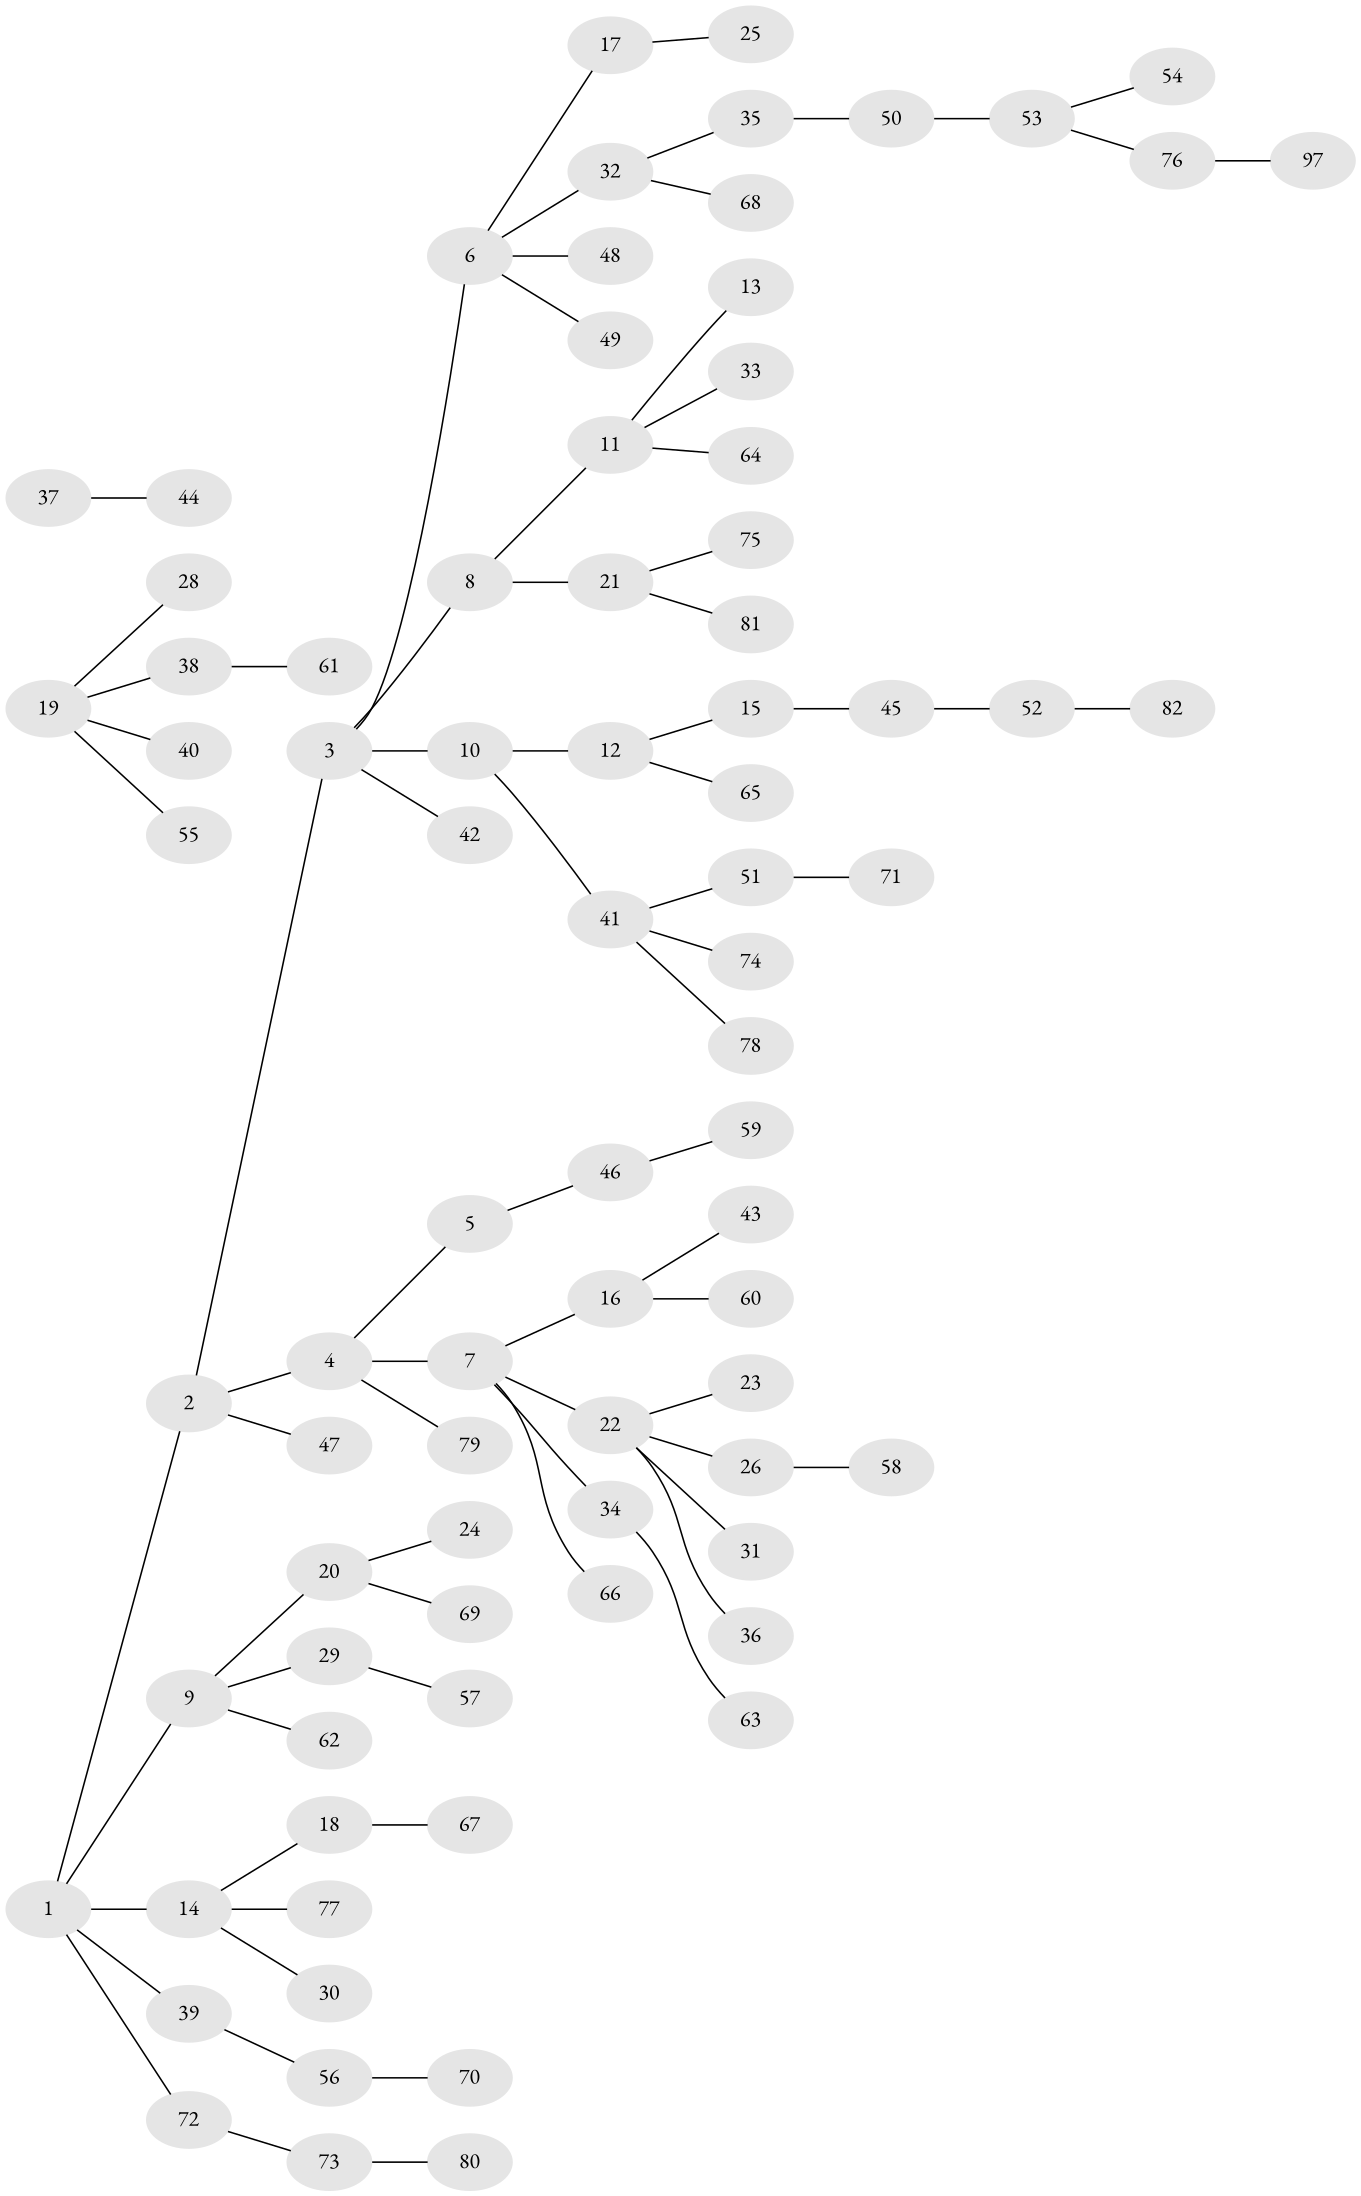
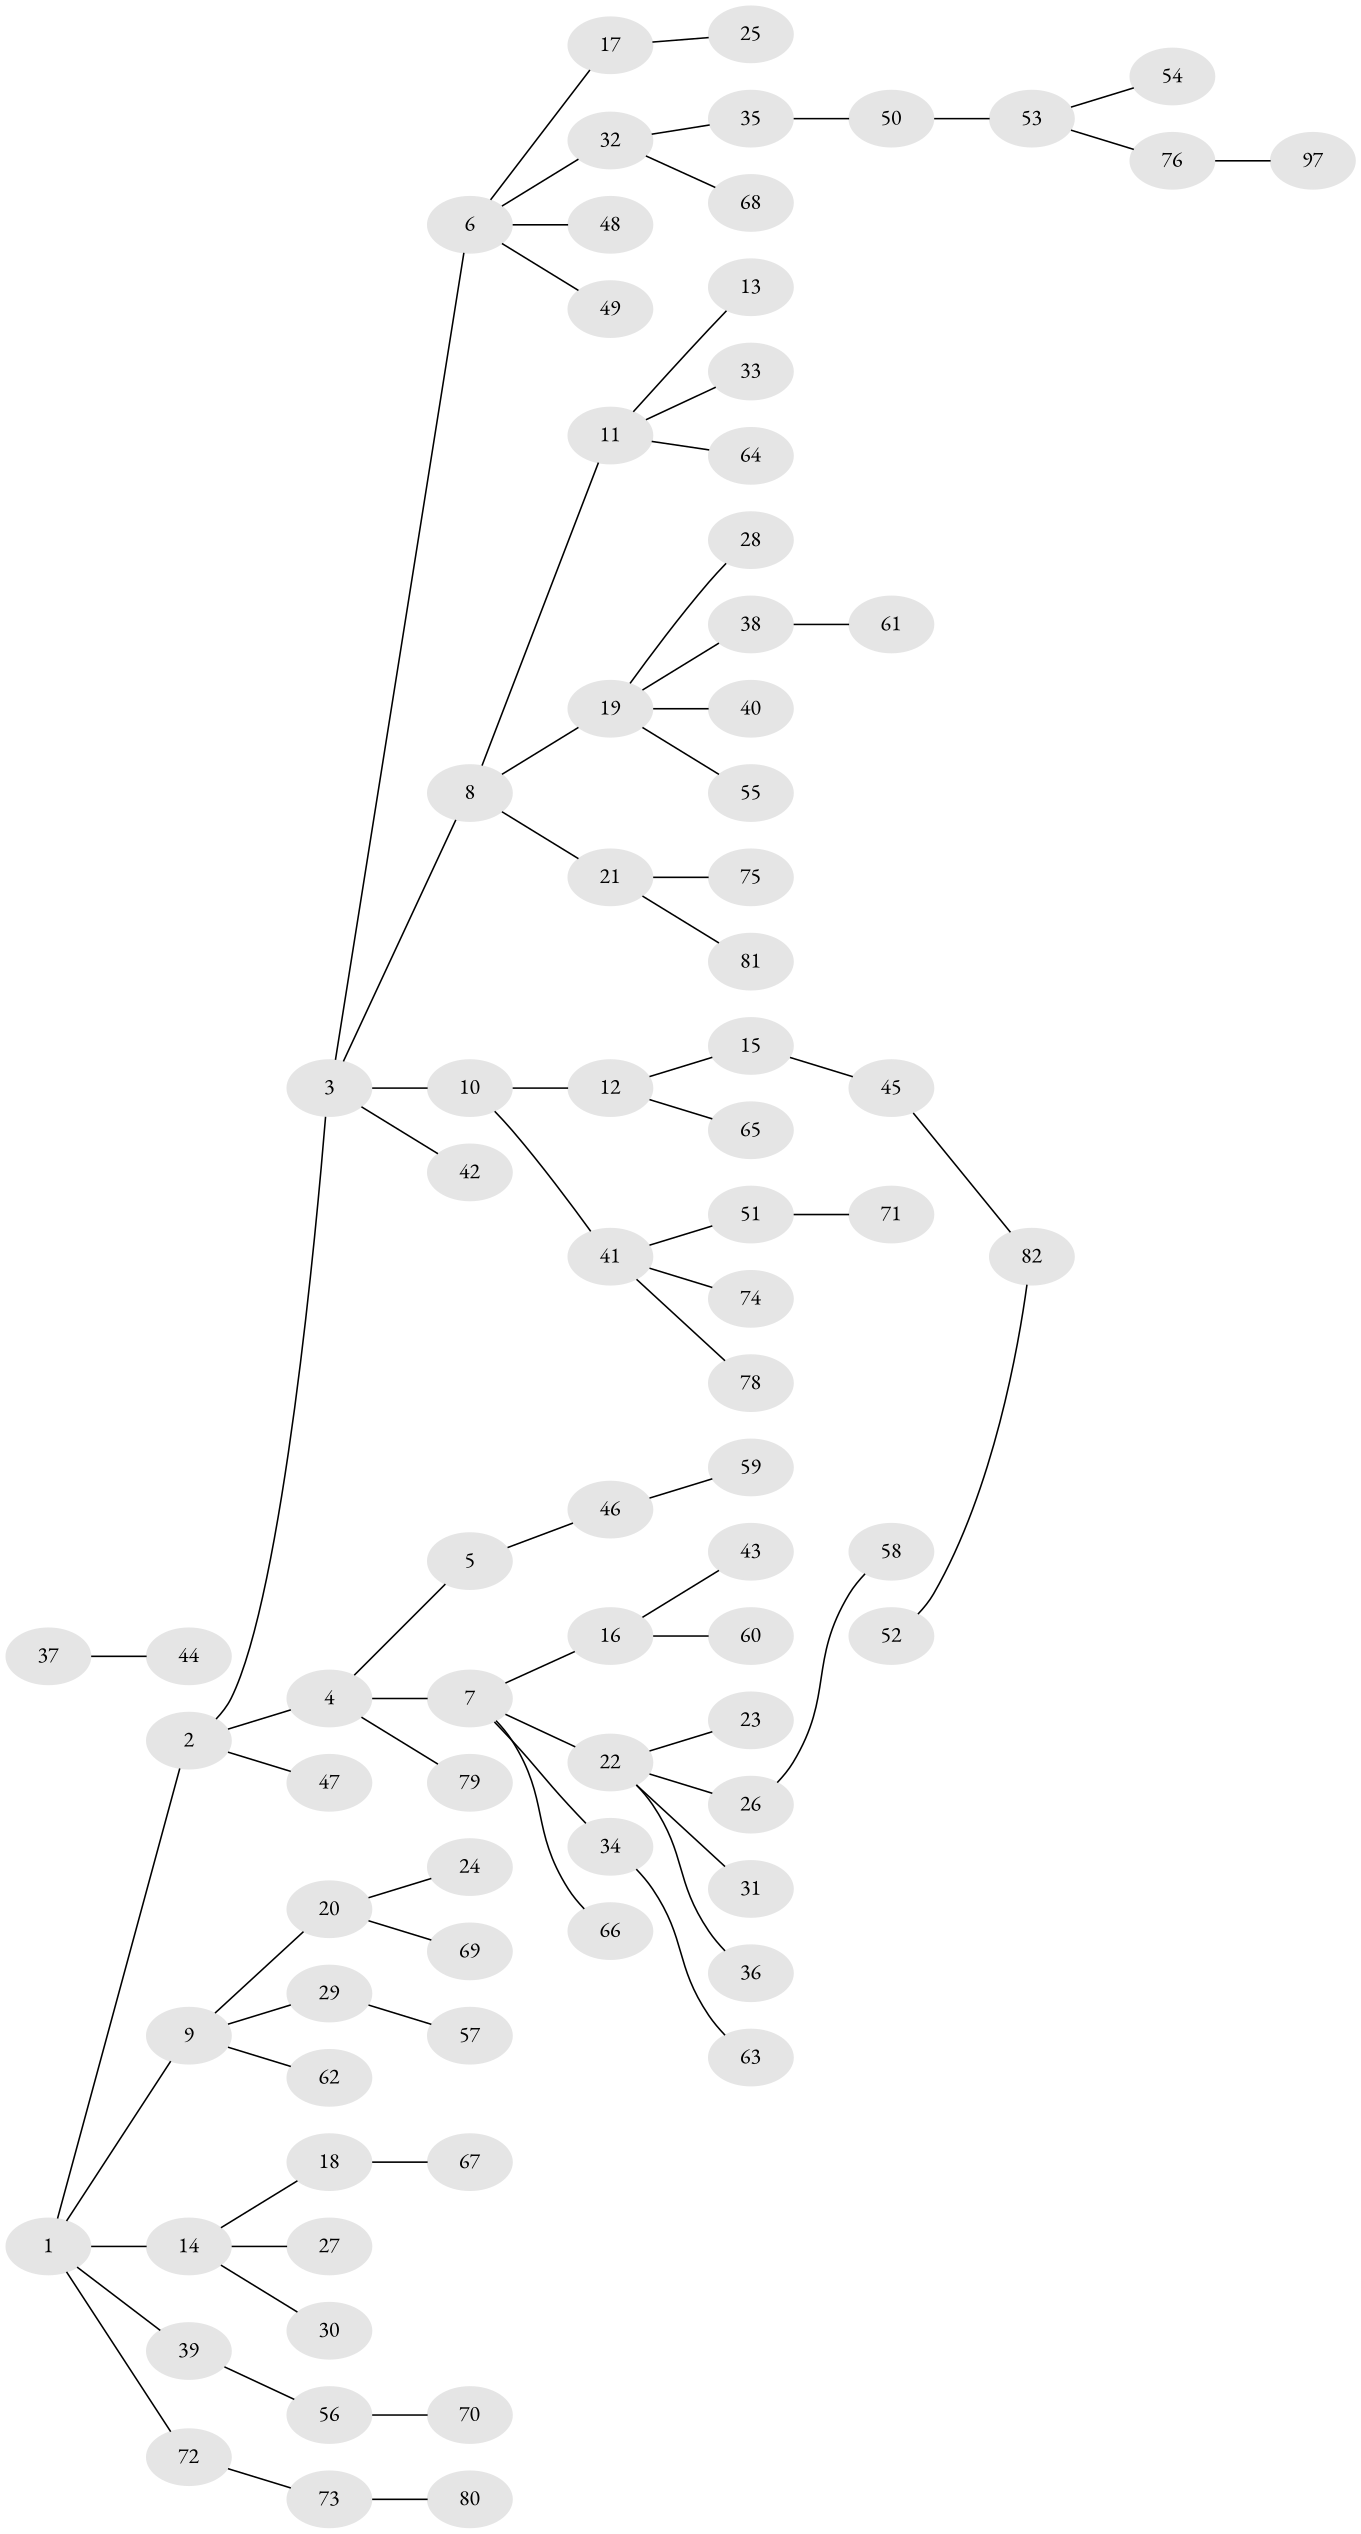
edge "45" -- "52": now "45" -- "82"
edge "19" -- "8": added
node "77": label "77" -> "27"
